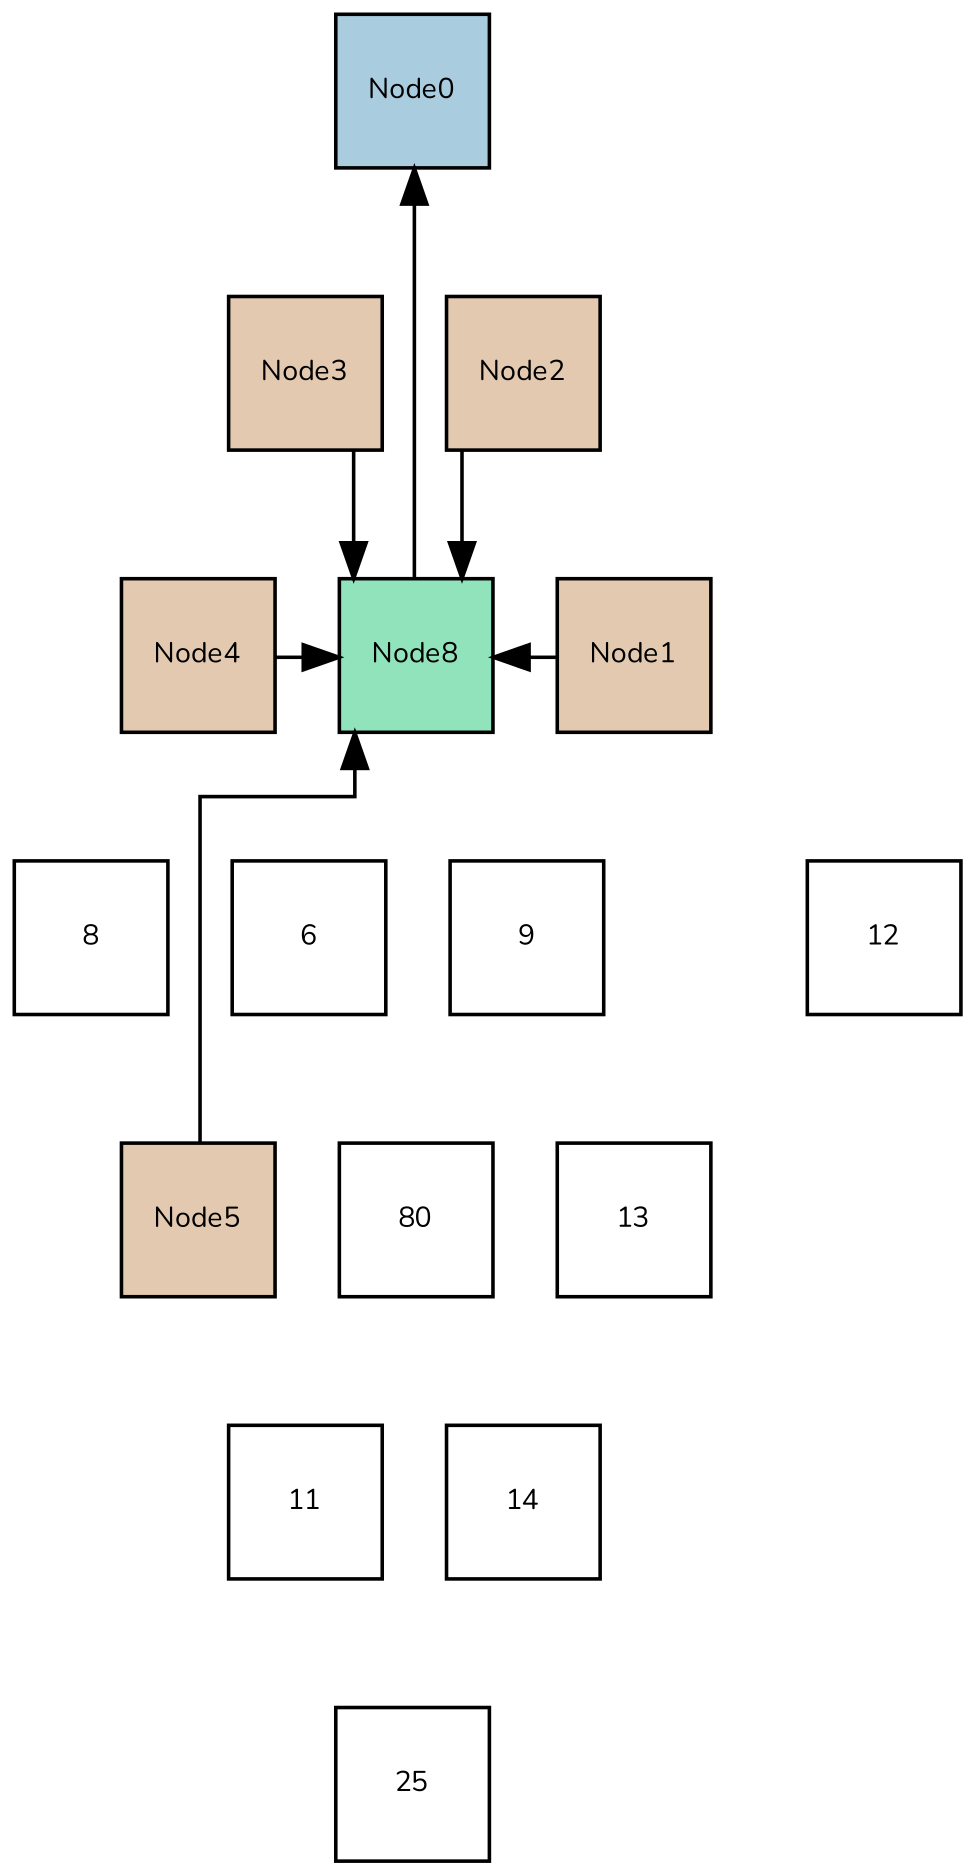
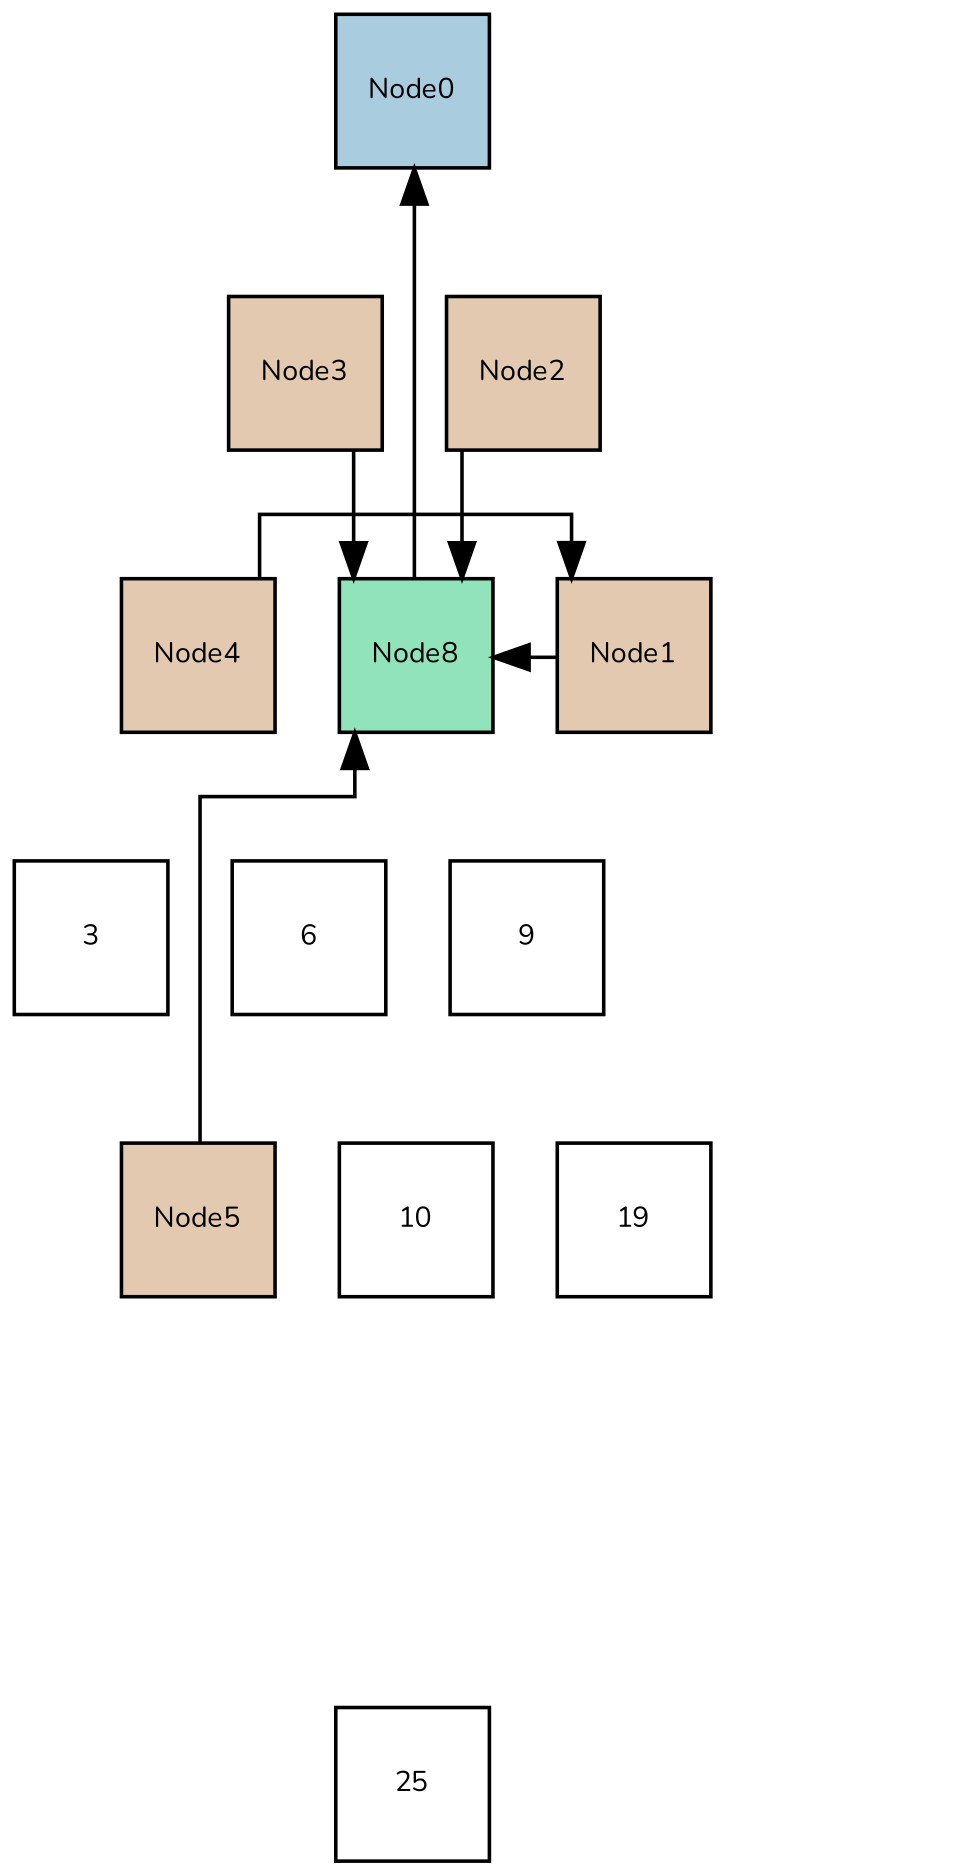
edge "Node4" -> "Node8": now "Node4" -> "Node1"
node "8": label "8" -> "3"
node "12": removed
node "80": label "80" -> "10"
node "13": label "13" -> "19"
node "11": removed
node "14": removed
